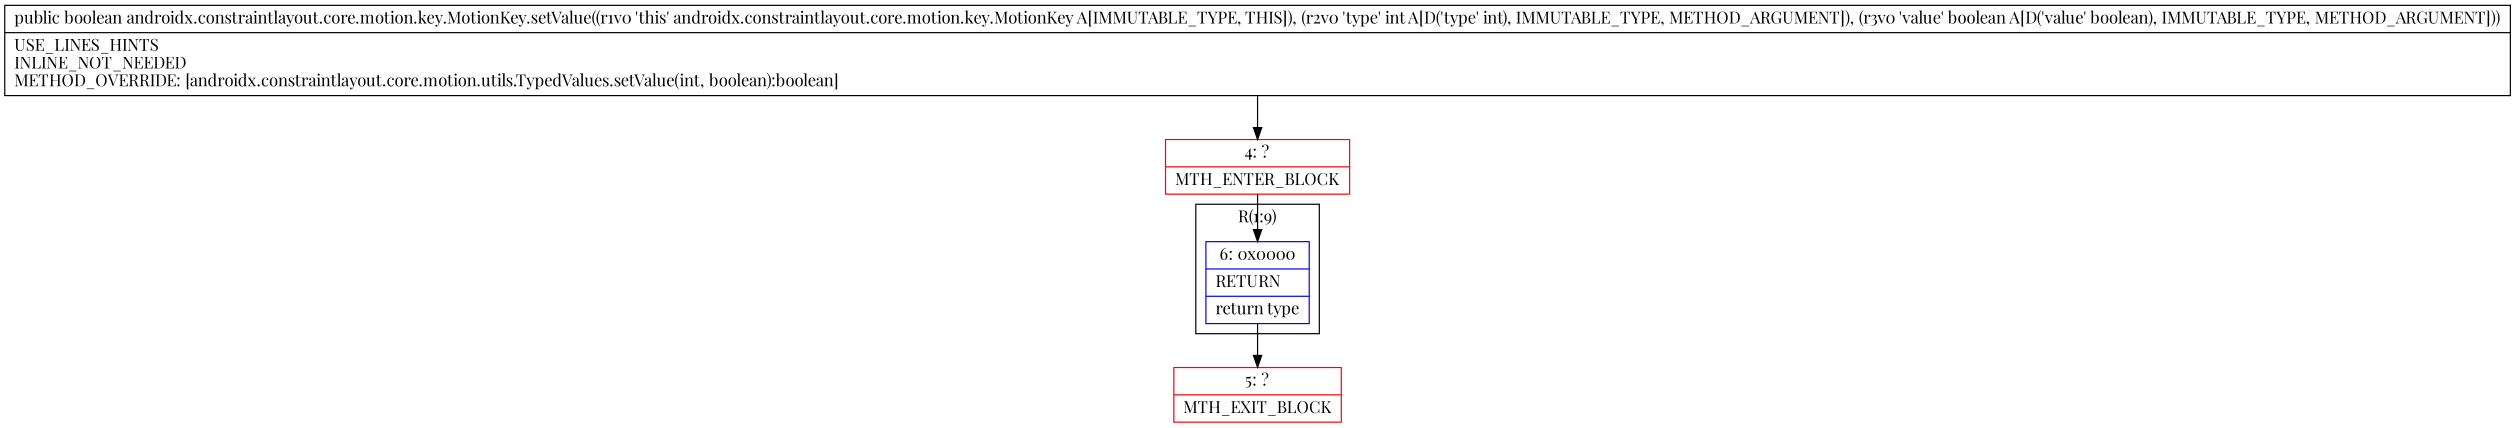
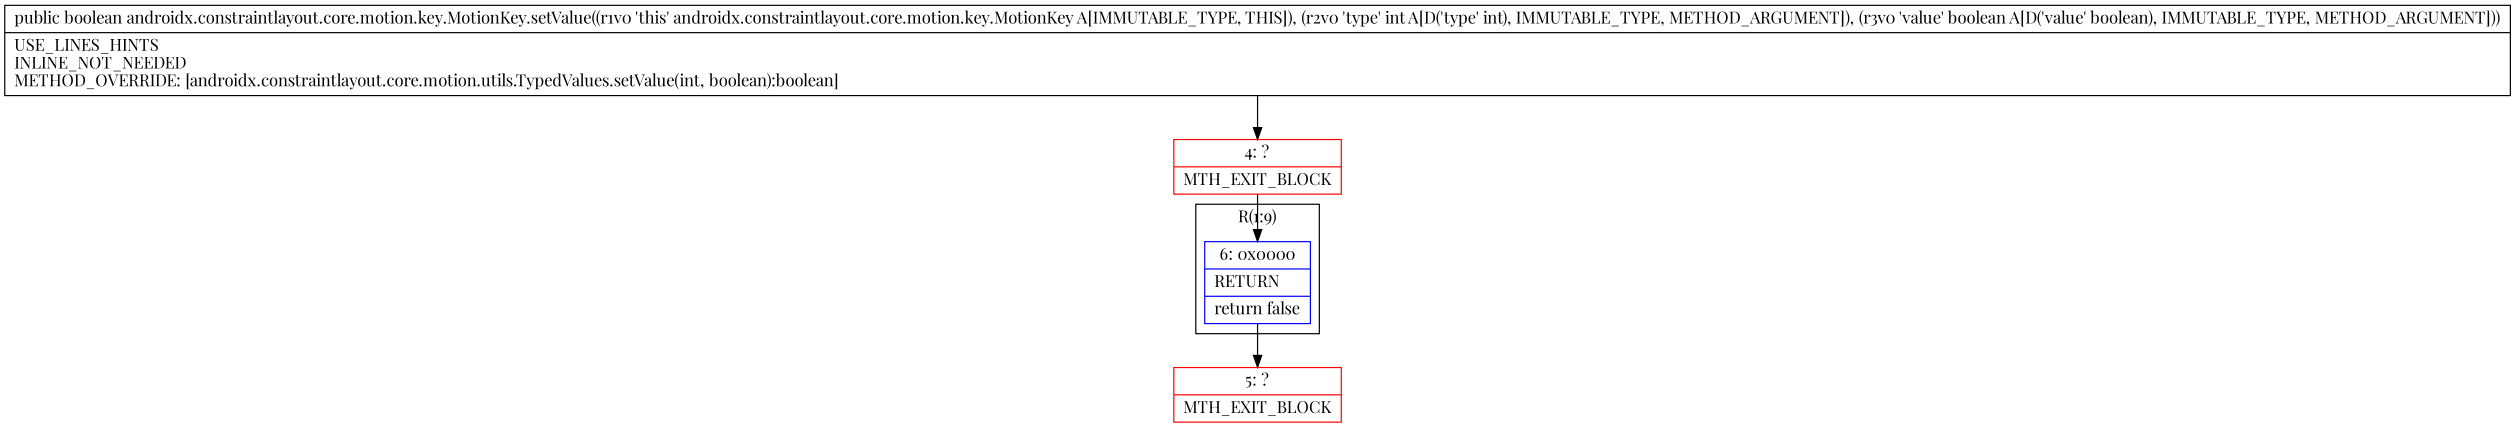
node "4: ?": text "MTH_ENTER_BLOCK" -> "MTH_EXIT_BLOCK"
node "6: 0x0000": text "return type" -> "return false"
